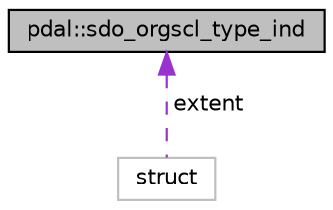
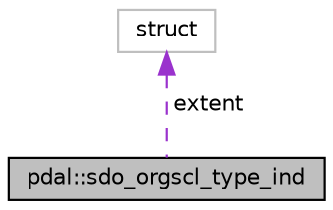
edge "struct" -> "pdal::sdo_orgscl_type_ind": reversed
